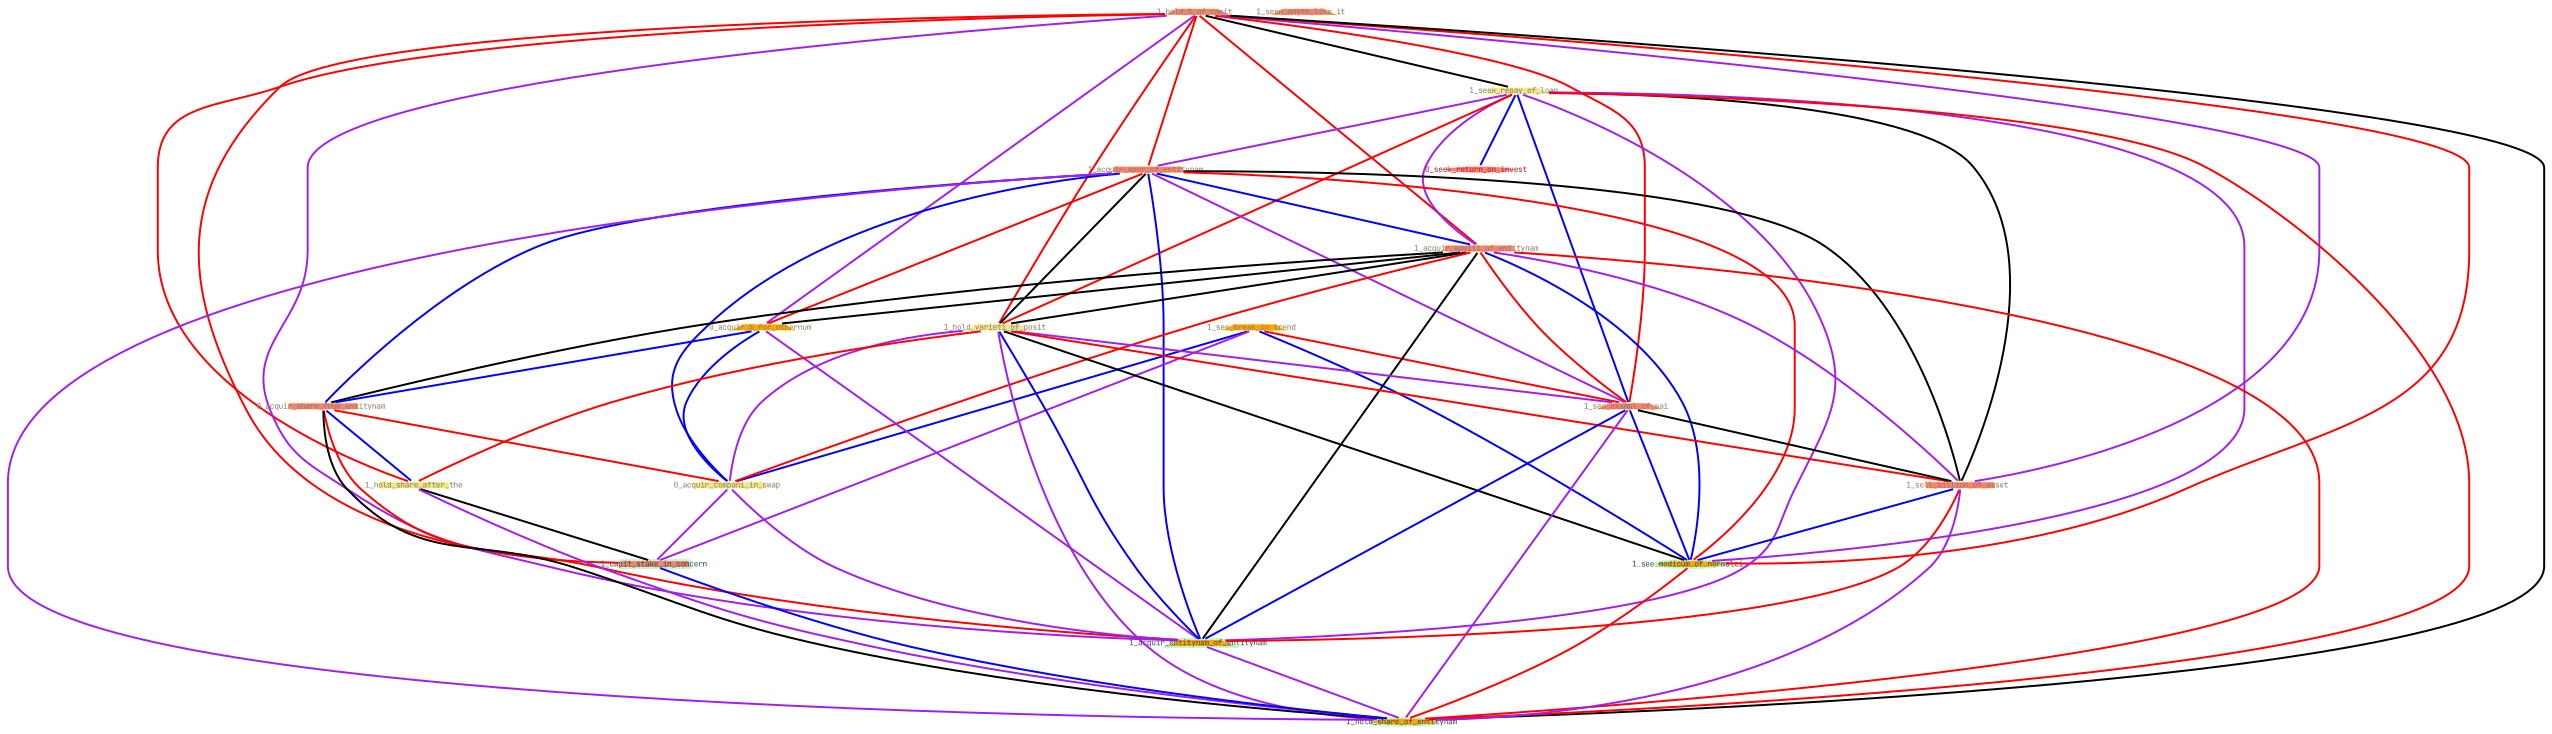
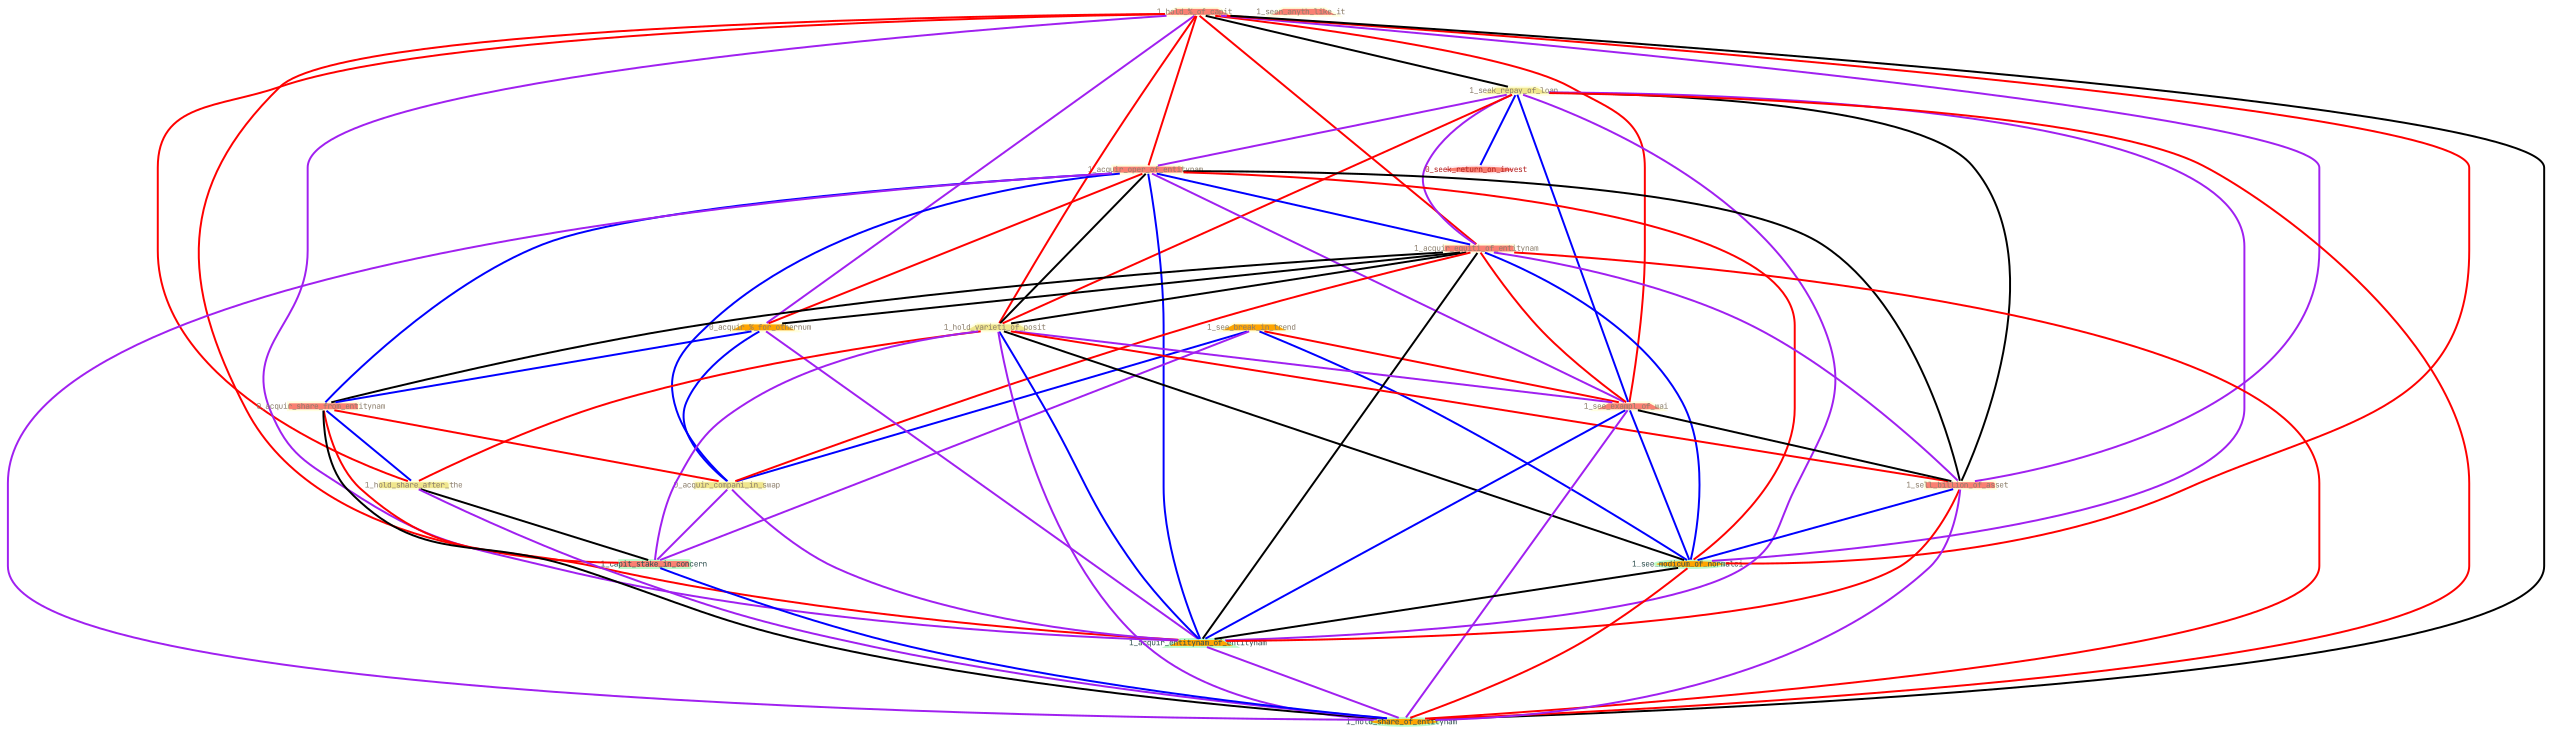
edge "1_hold_varieti_of_posit" -- "0_acquir_compani_in_swap": now "1_hold_varieti_of_posit" -- "1_capit_stake_in_concern"
edge "1_see_modicum_of_normalci" -- "1_acquir_entitynam_of_entitynam": added
